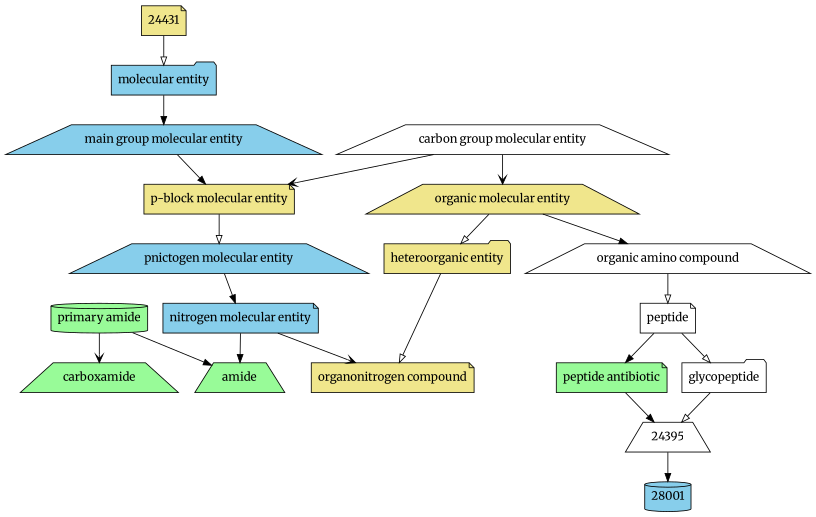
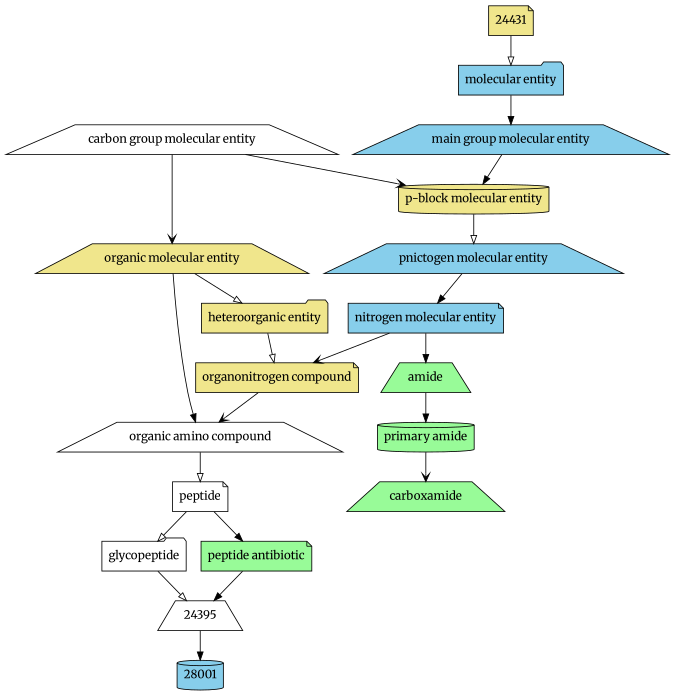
node "p-block molecular entity": shape note -> cylinder
edge "primary amide" -> "amide": reversed
edge "organonitrogen compound" -> "organic amino compound": added
